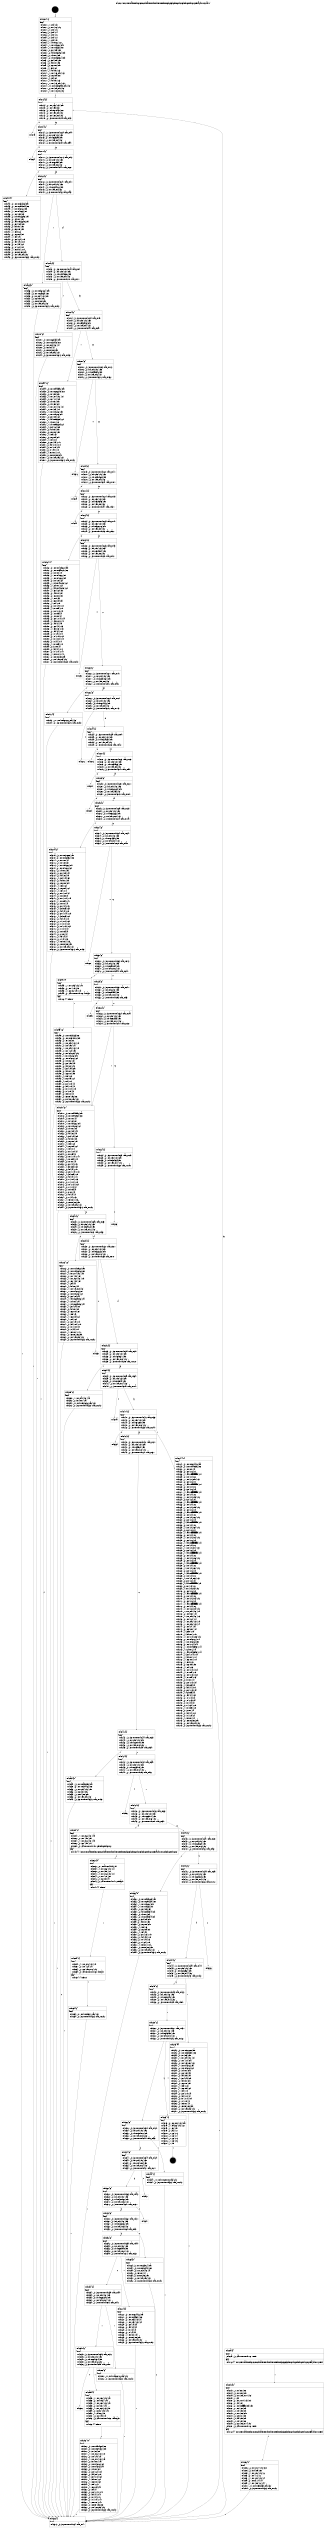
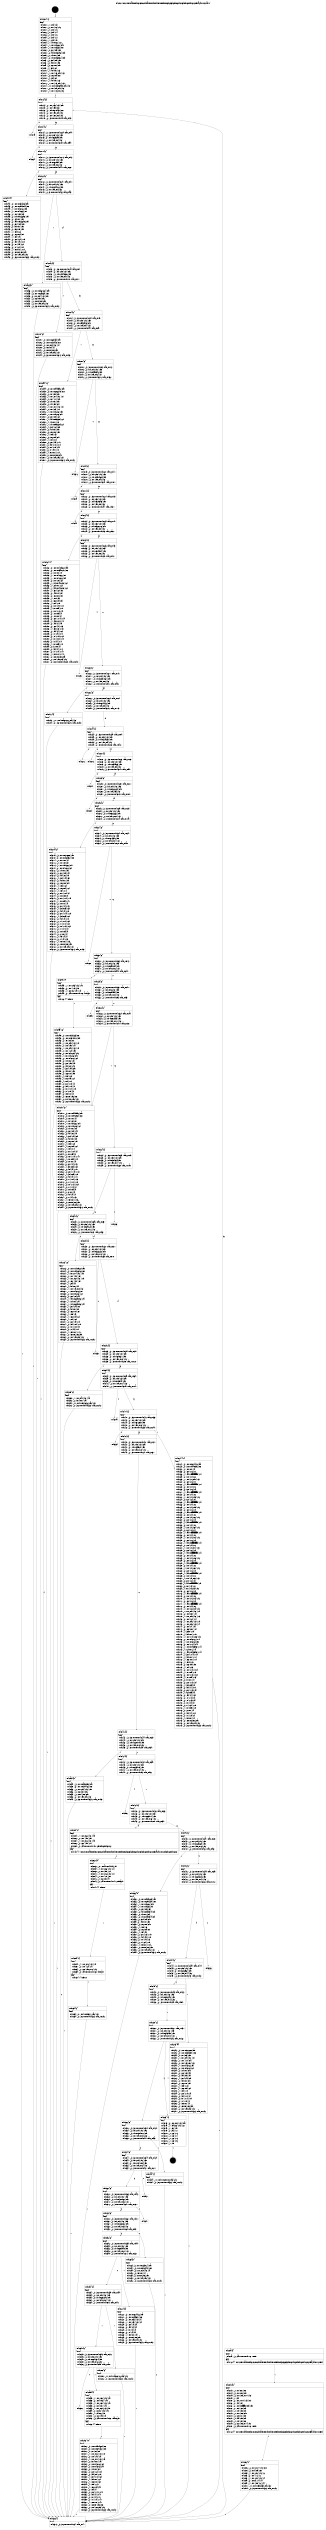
edge "0x402288 [28]" -> "0x403208": now "0x4022a4 [28]" -> "0x403208"
edge "0x402d10 [137]" -> "0x4023a0 [28]": now "0x402384 [28]" -> "0x4023a0 [28]"
